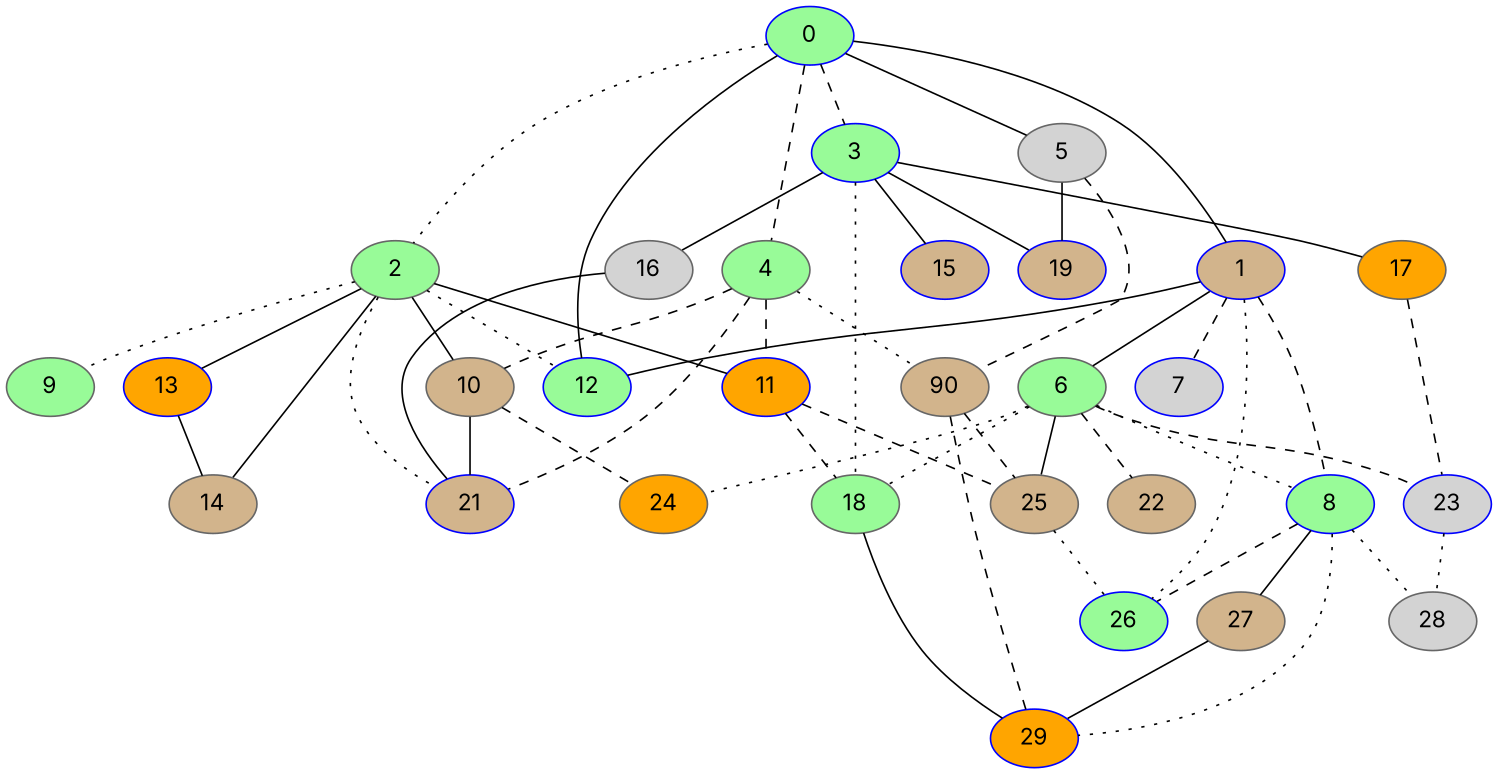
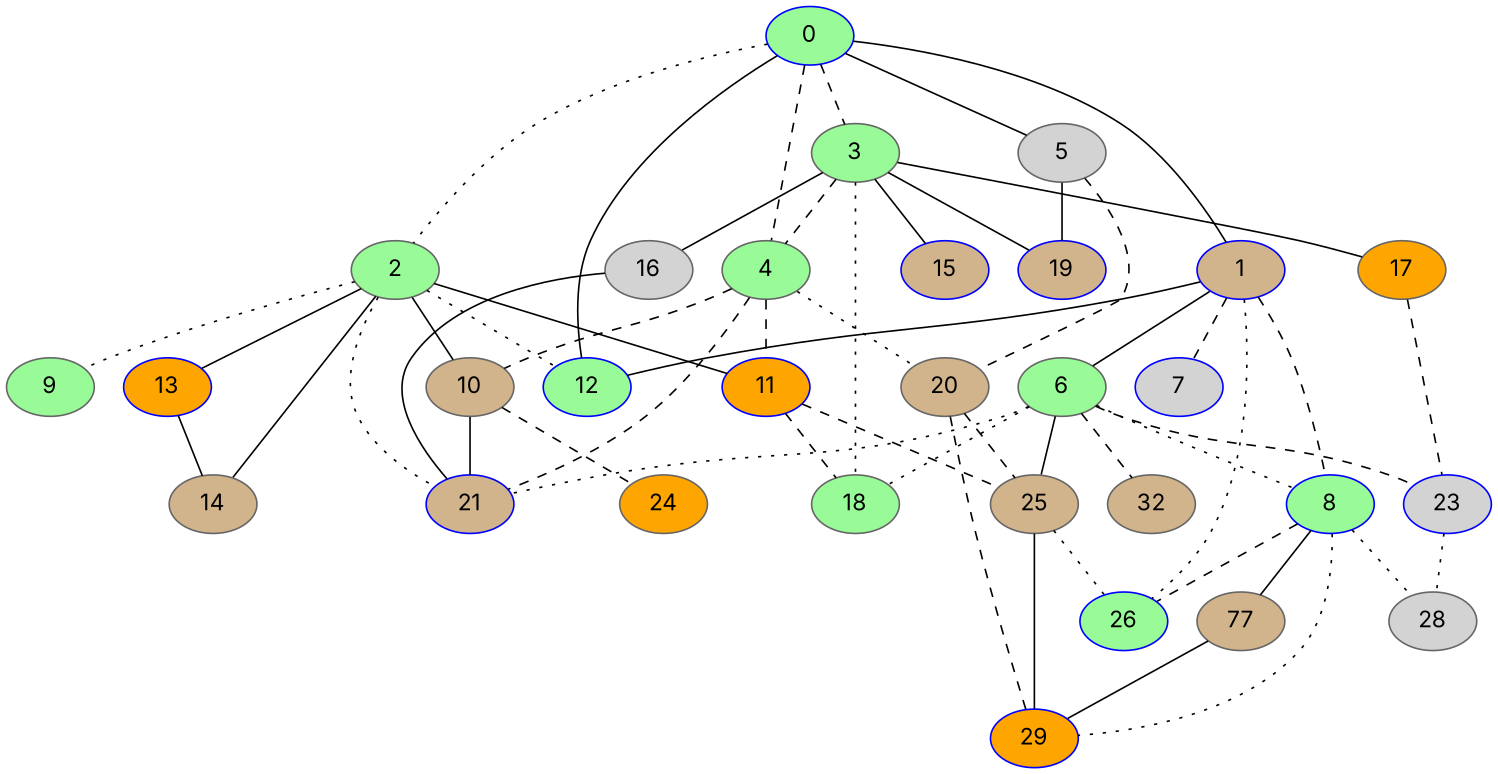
node "3": color blue -> gray40
edge "3" -- "4": added
node "90": label "90" -> "20"
edge "6" -- "24": now "6" -- "21"
node "22": label "22" -> "32"
node "27": label "27" -> "77"
edge "18" -- "29": now "25" -- "29"
